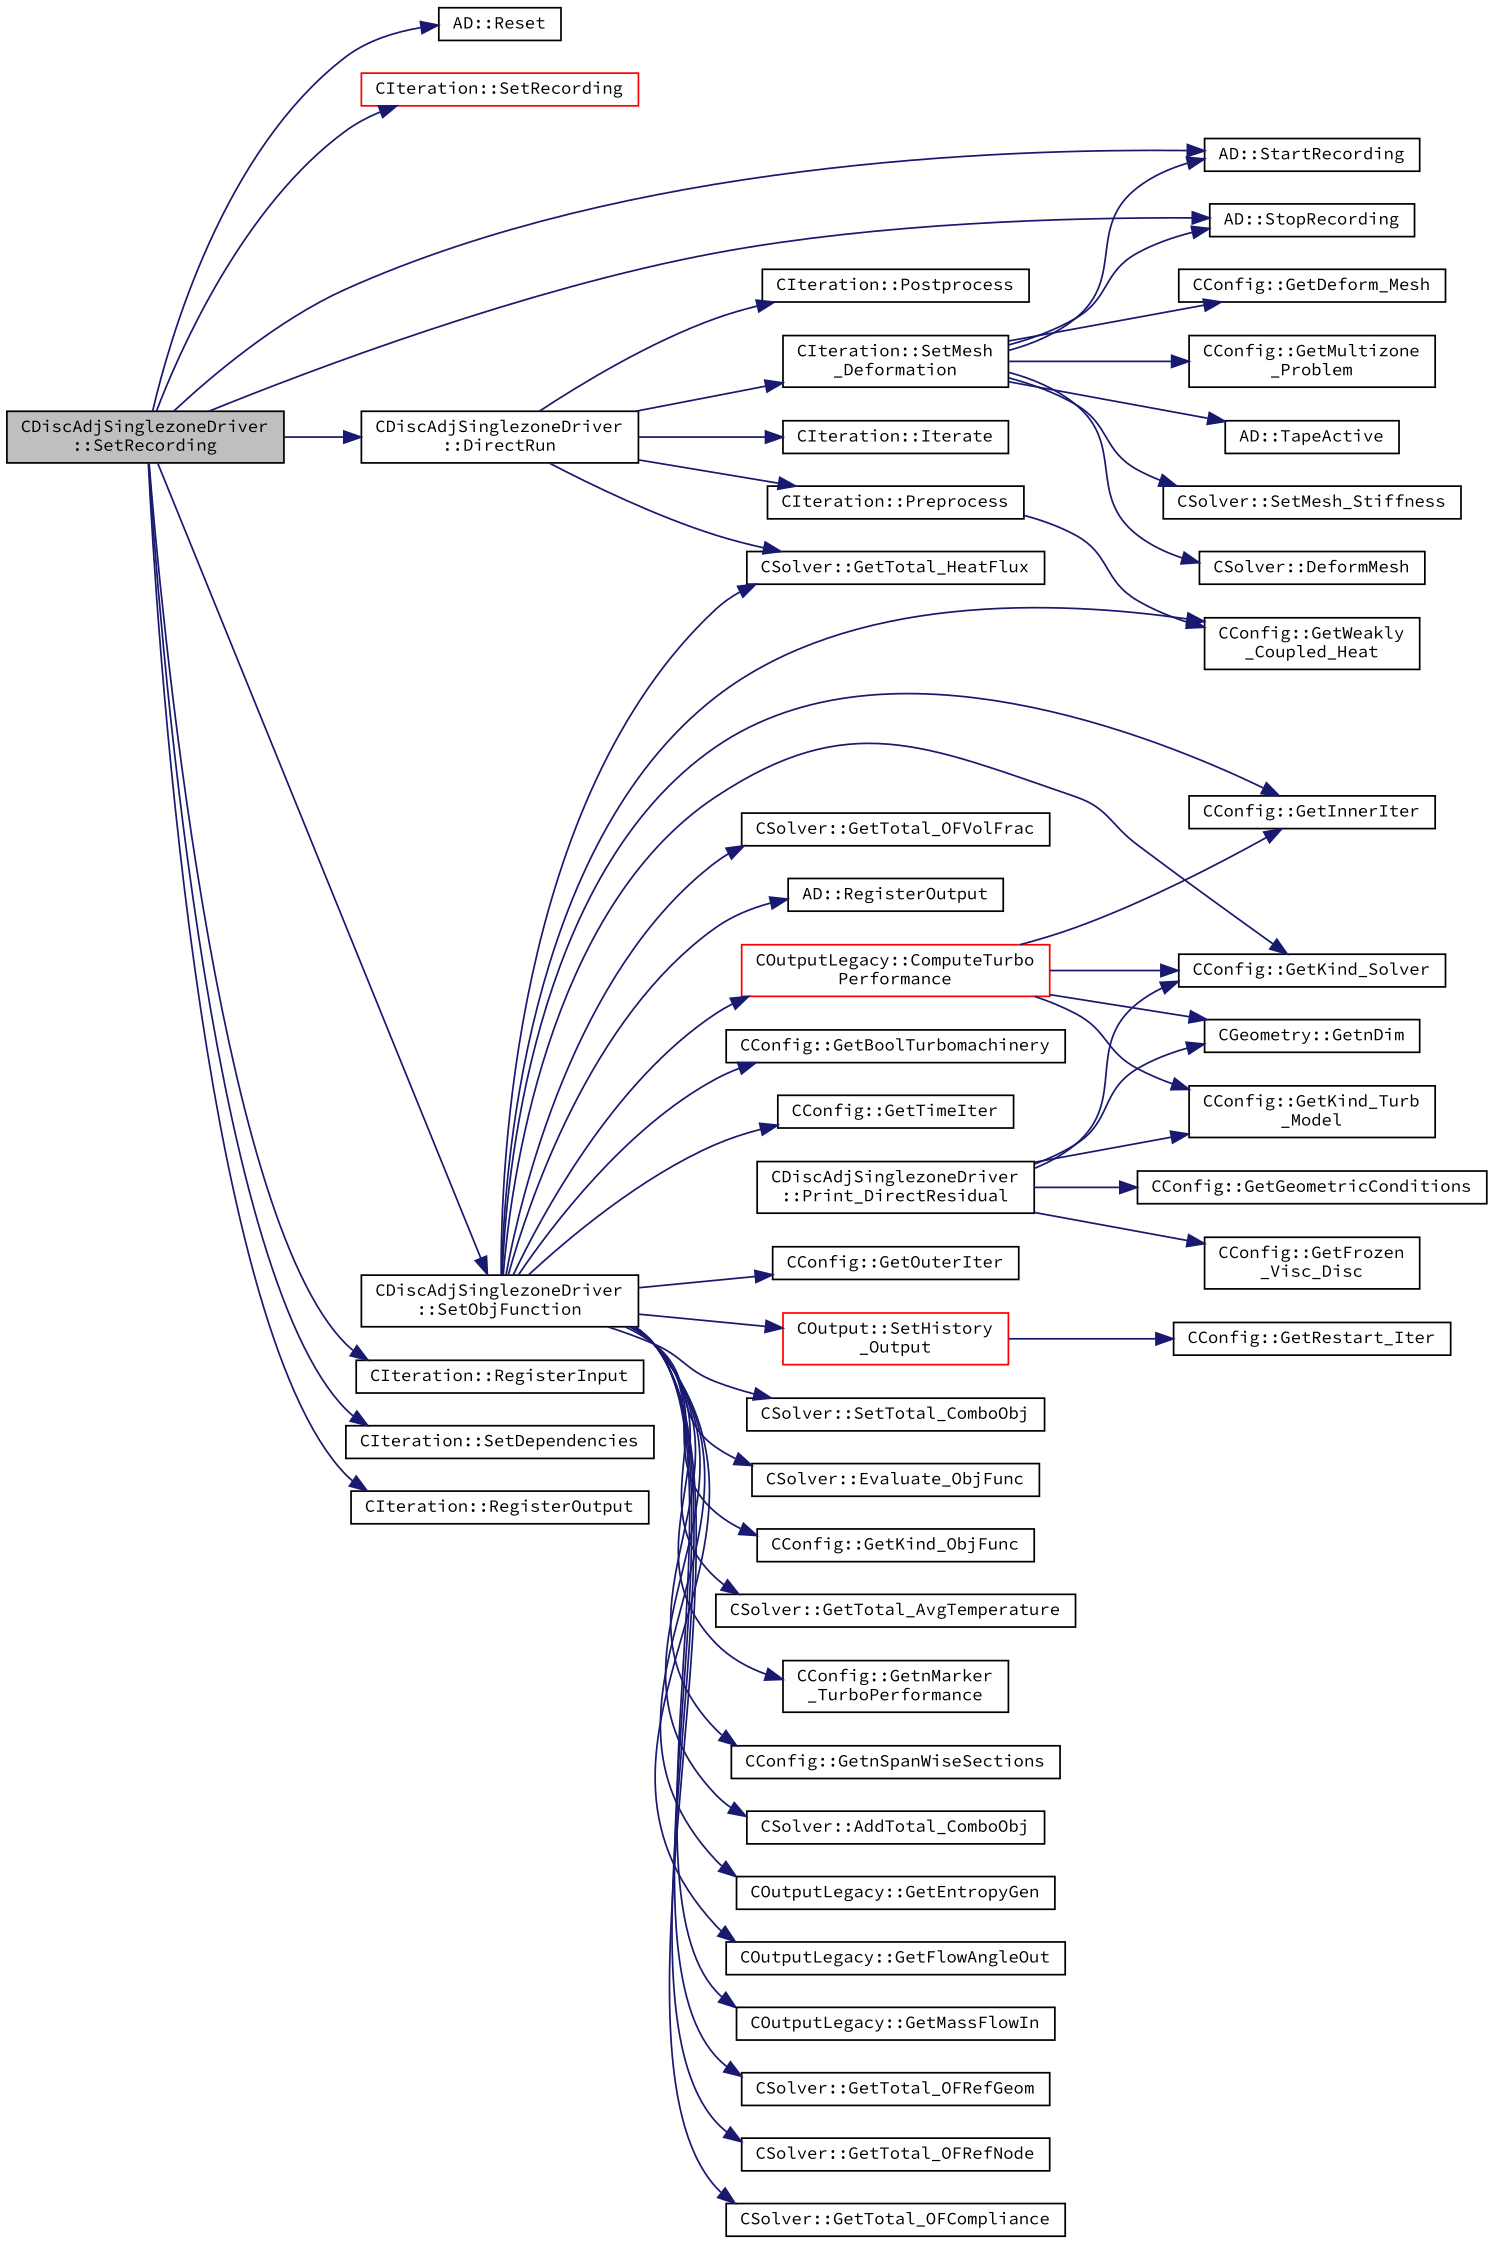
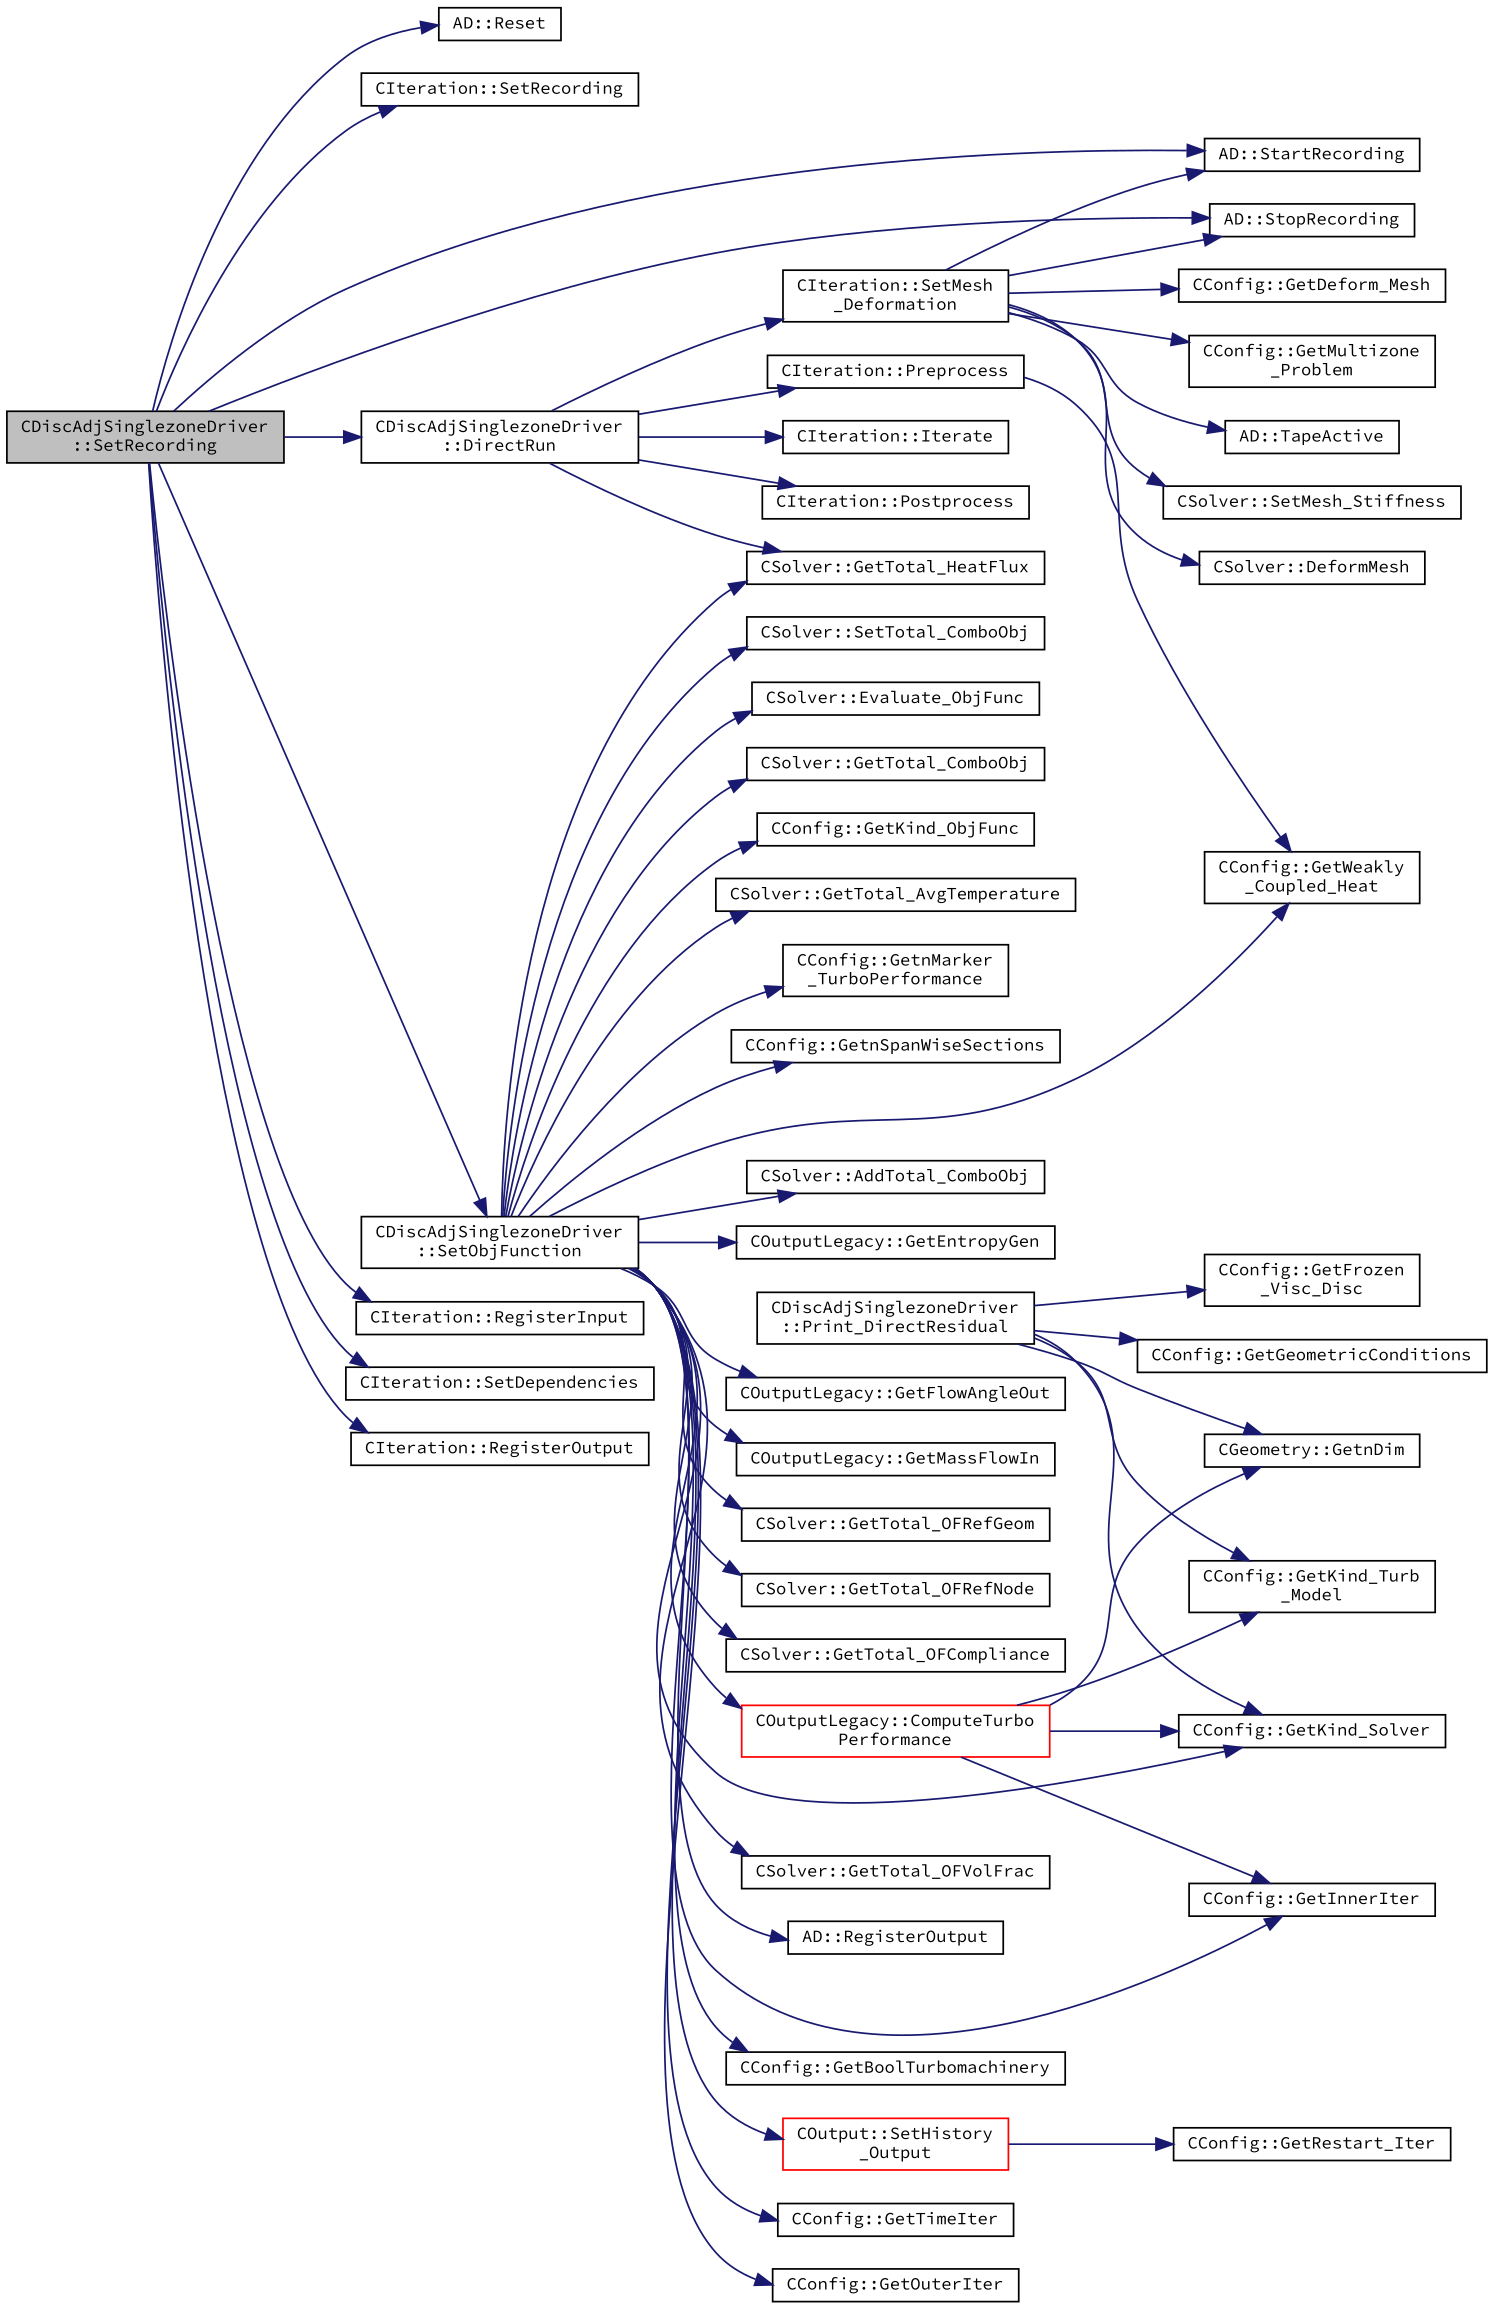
node "CIteration::SetRecording": color red -> black
node "CSolver::GetTotal_ComboObj": added
